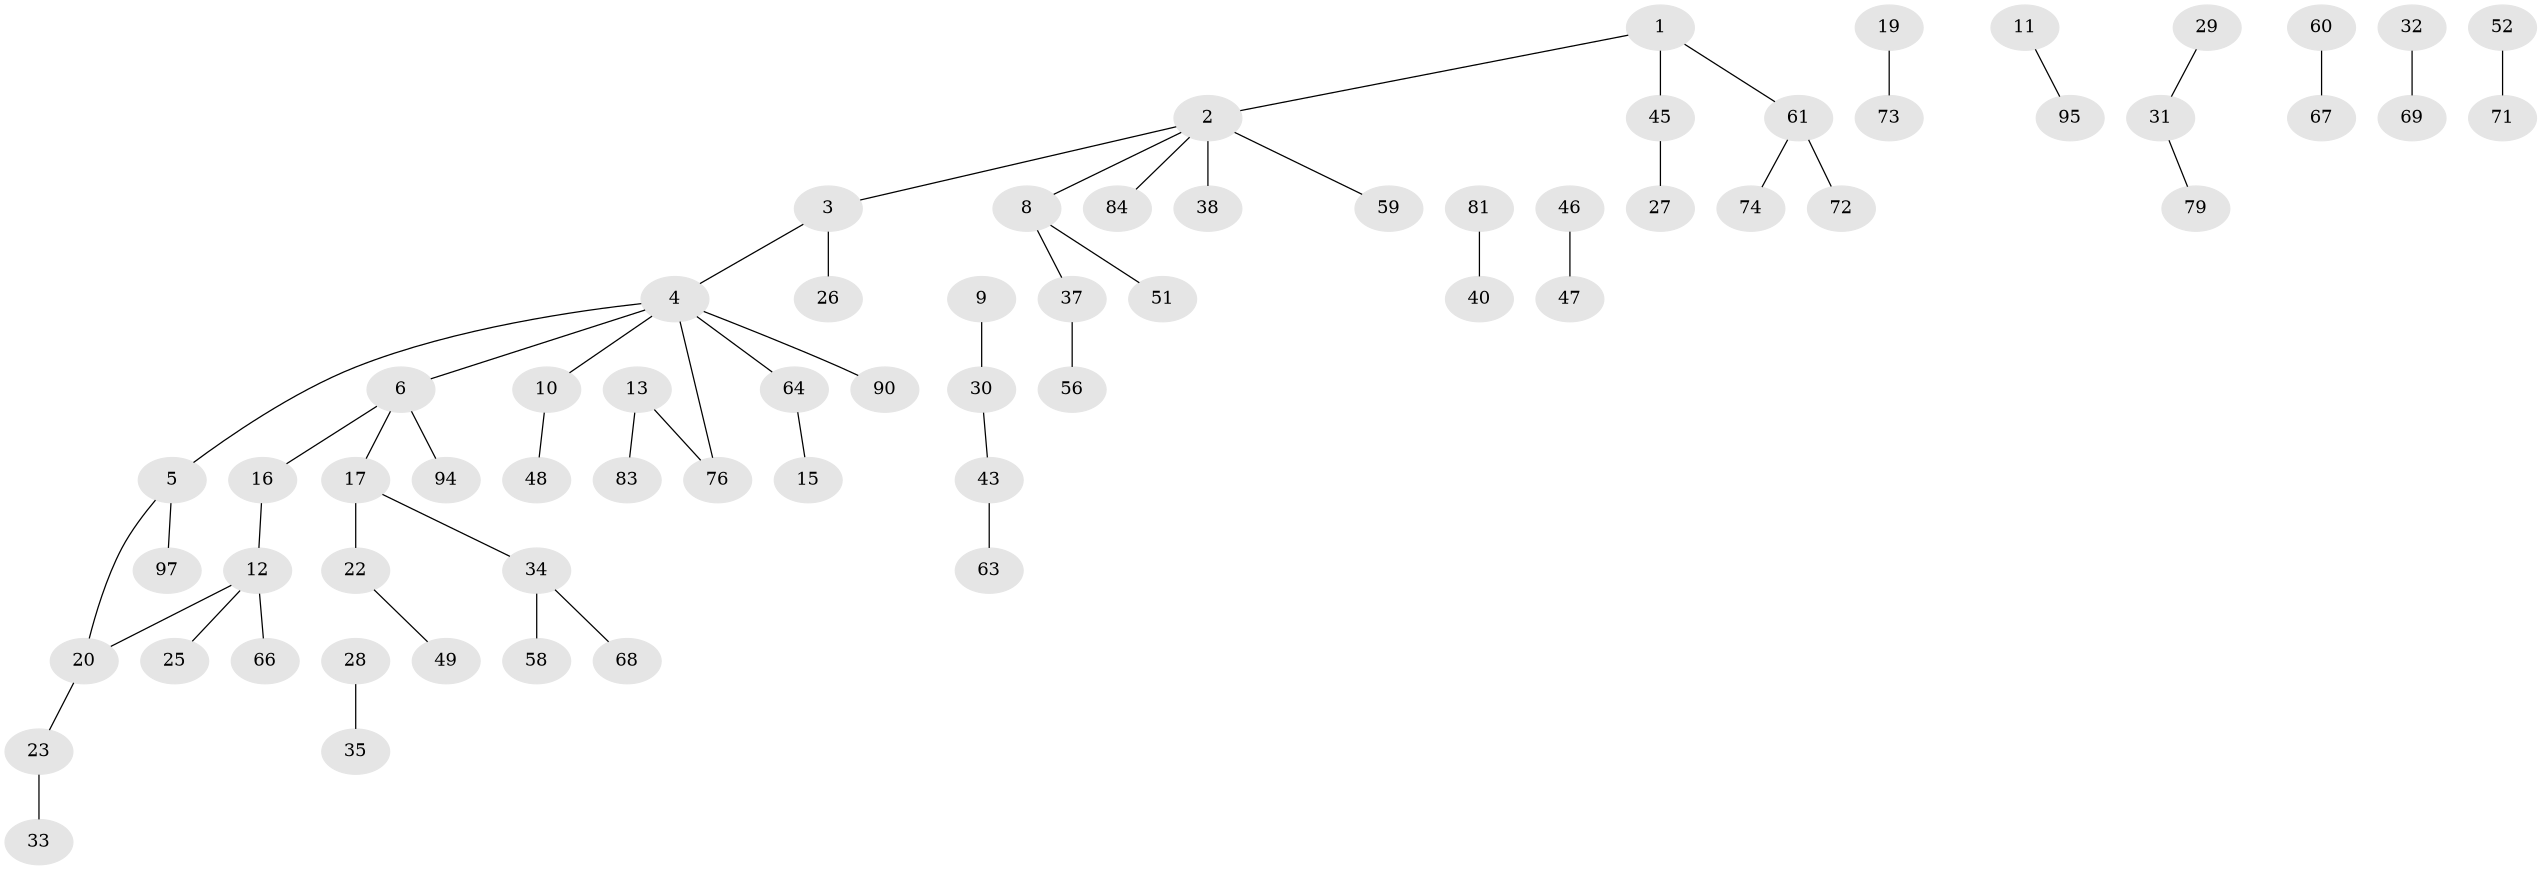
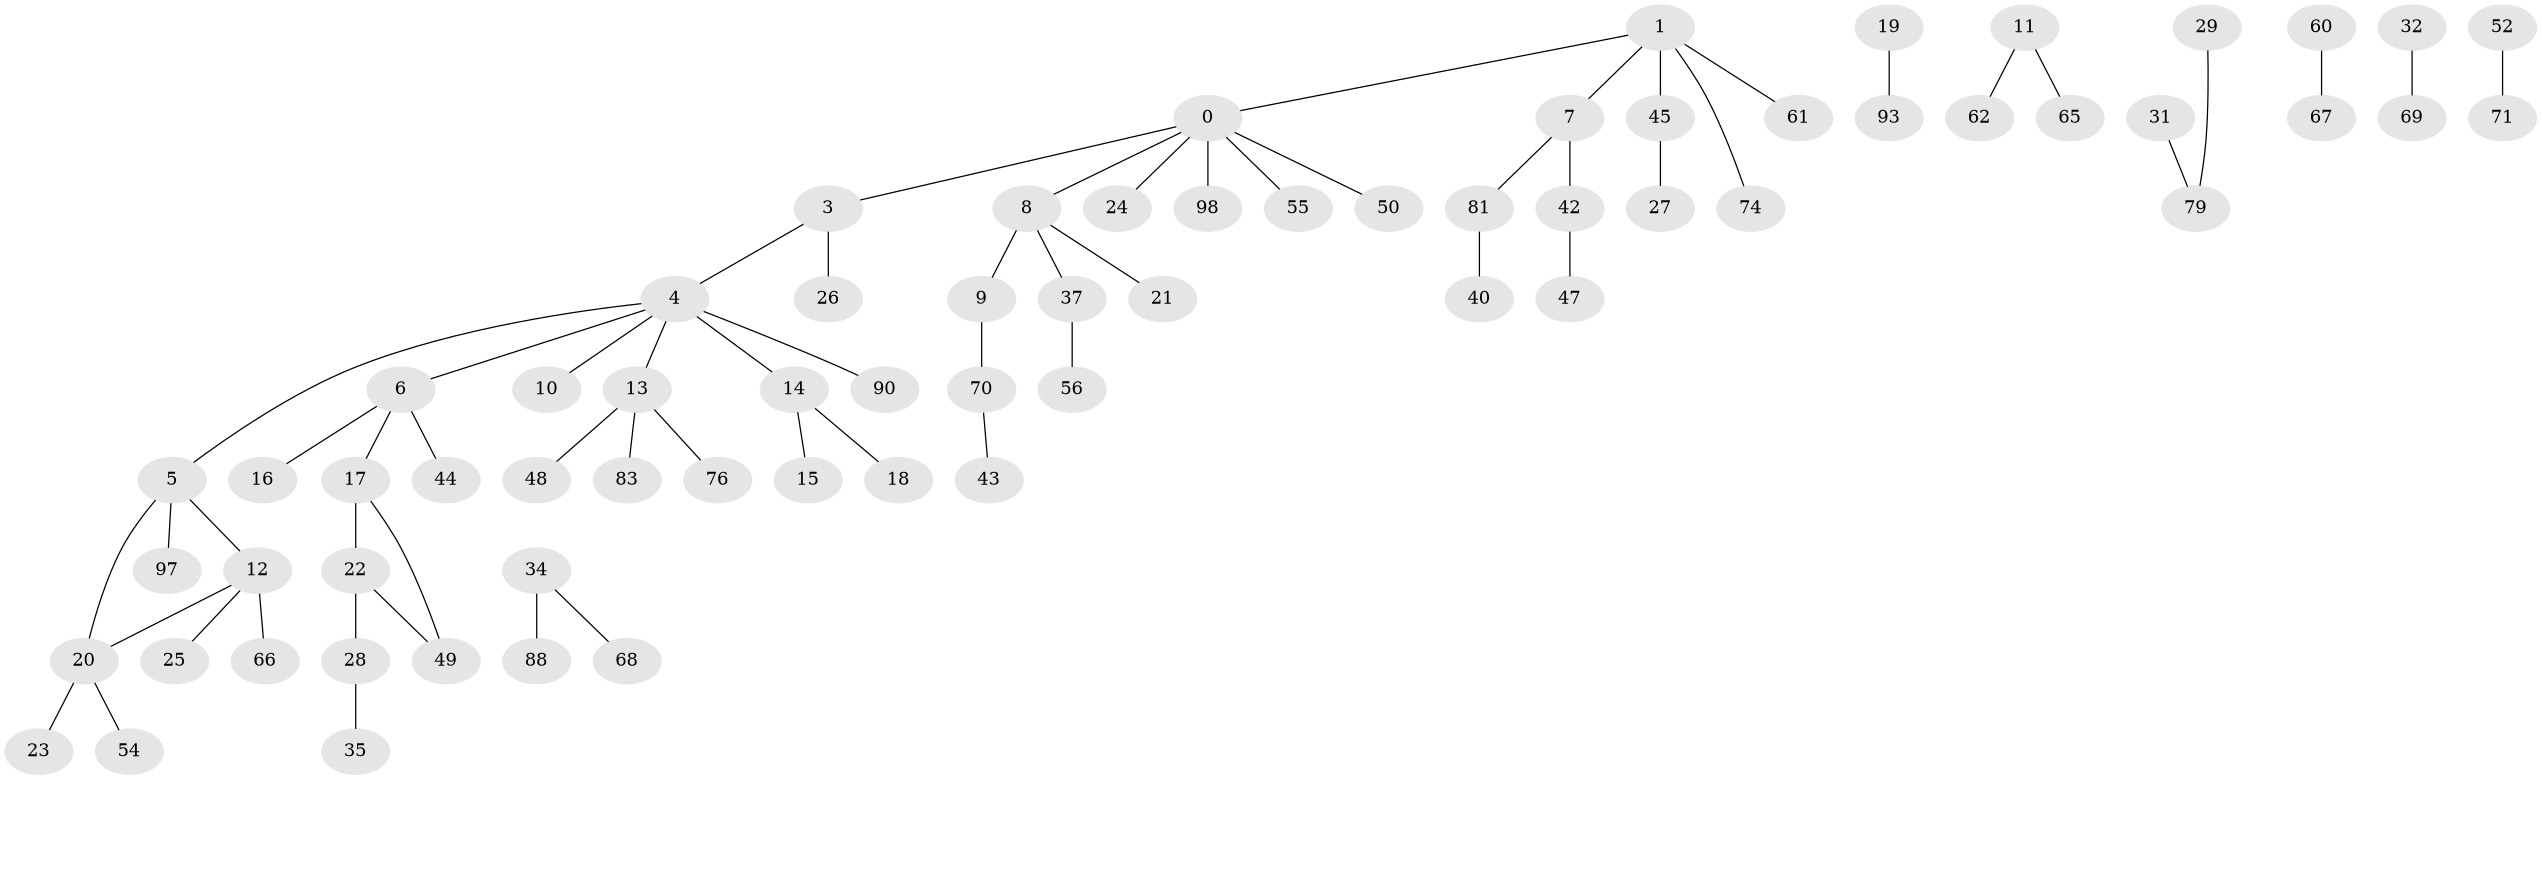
edge "29" -- "31": now "29" -- "79"
node "2": label "2" -> "0"
node "7": added
node "73": label "73" -> "93"
node "62": added
node "95": label "95" -> "65"
edge "61" -- "74": now "1" -- "74"
node "84": label "84" -> "24"
node "38": label "38" -> "98"
node "55": added
node "59": label "59" -> "50"
node "46": label "46" -> "42"
node "72": removed
edge "8" -- "9": added
node "51": label "51" -> "21"
edge "4" -- "76": now "4" -- "13"
node "64": label "64" -> "14"
node "30": label "30" -> "70"
edge "10" -- "48": now "13" -- "48"
node "94": label "94" -> "44"
node "18": added
edge "17" -- "34": now "17" -- "49"
edge "16" -- "12": now "5" -- "12"
node "63": removed
edge "22" -- "28": added
node "58": label "58" -> "88"
node "54": added
node "33": removed
